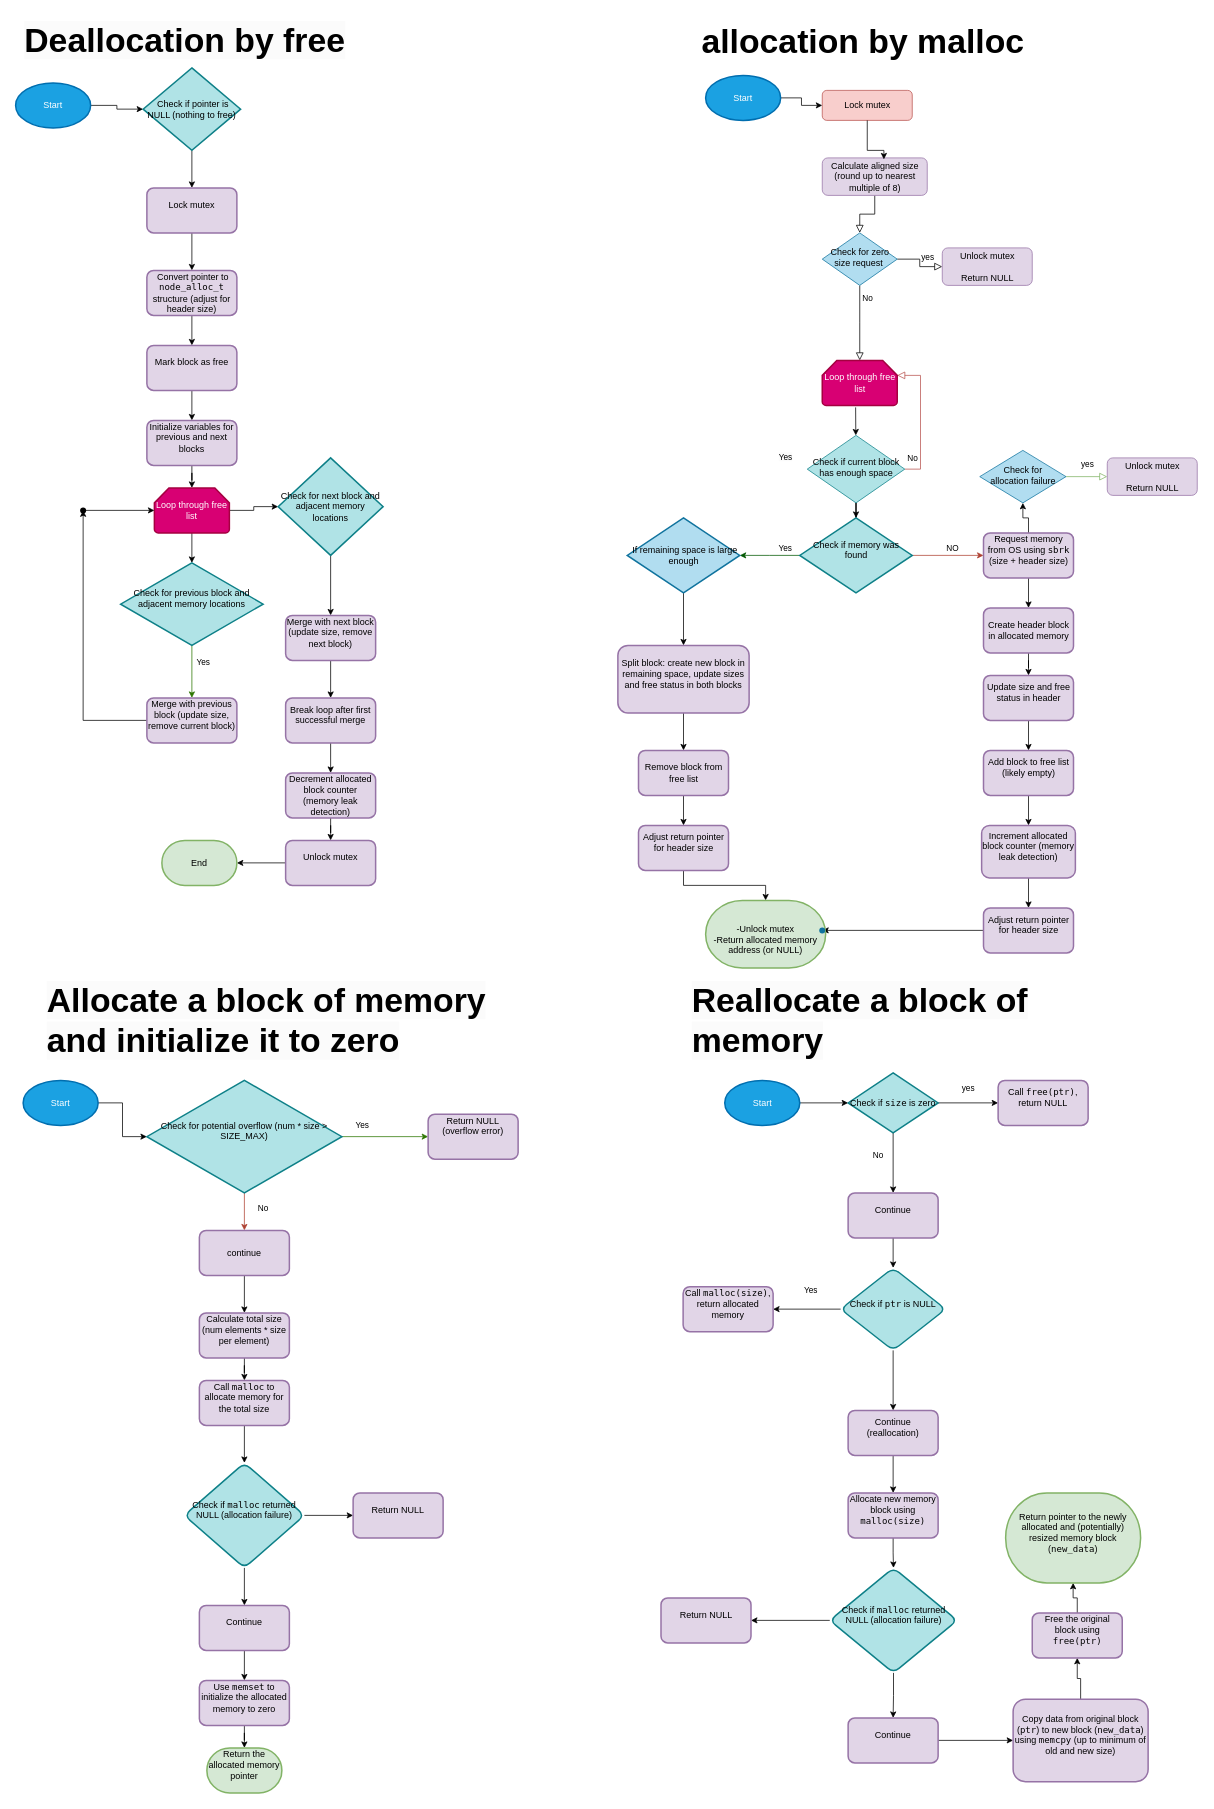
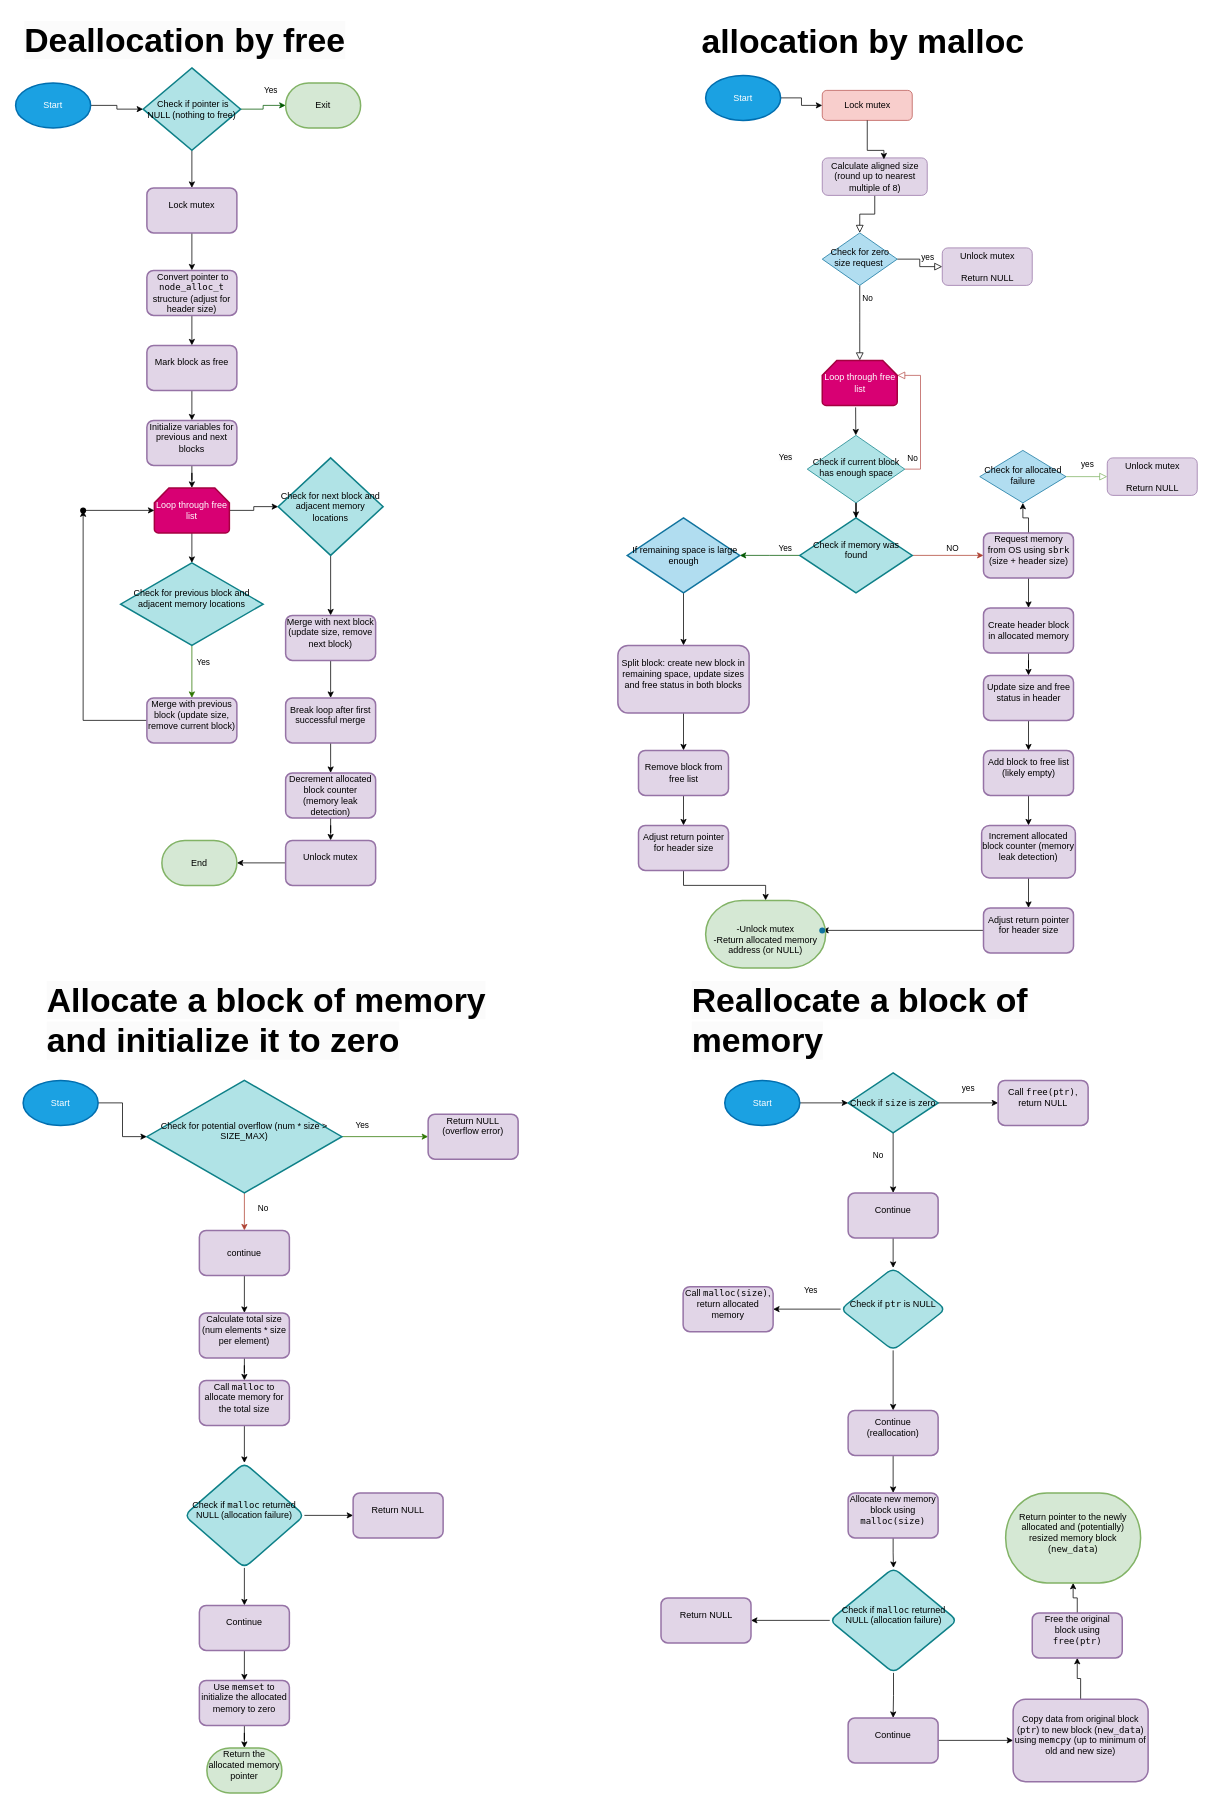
edge "Check if pointer is NULL (nothing to free)" -> "Exit": added, label "Yes"
node "Exit": added
node "Check for allocation failure": label "Check for allocation failure" -> "Check for allocated failure"
